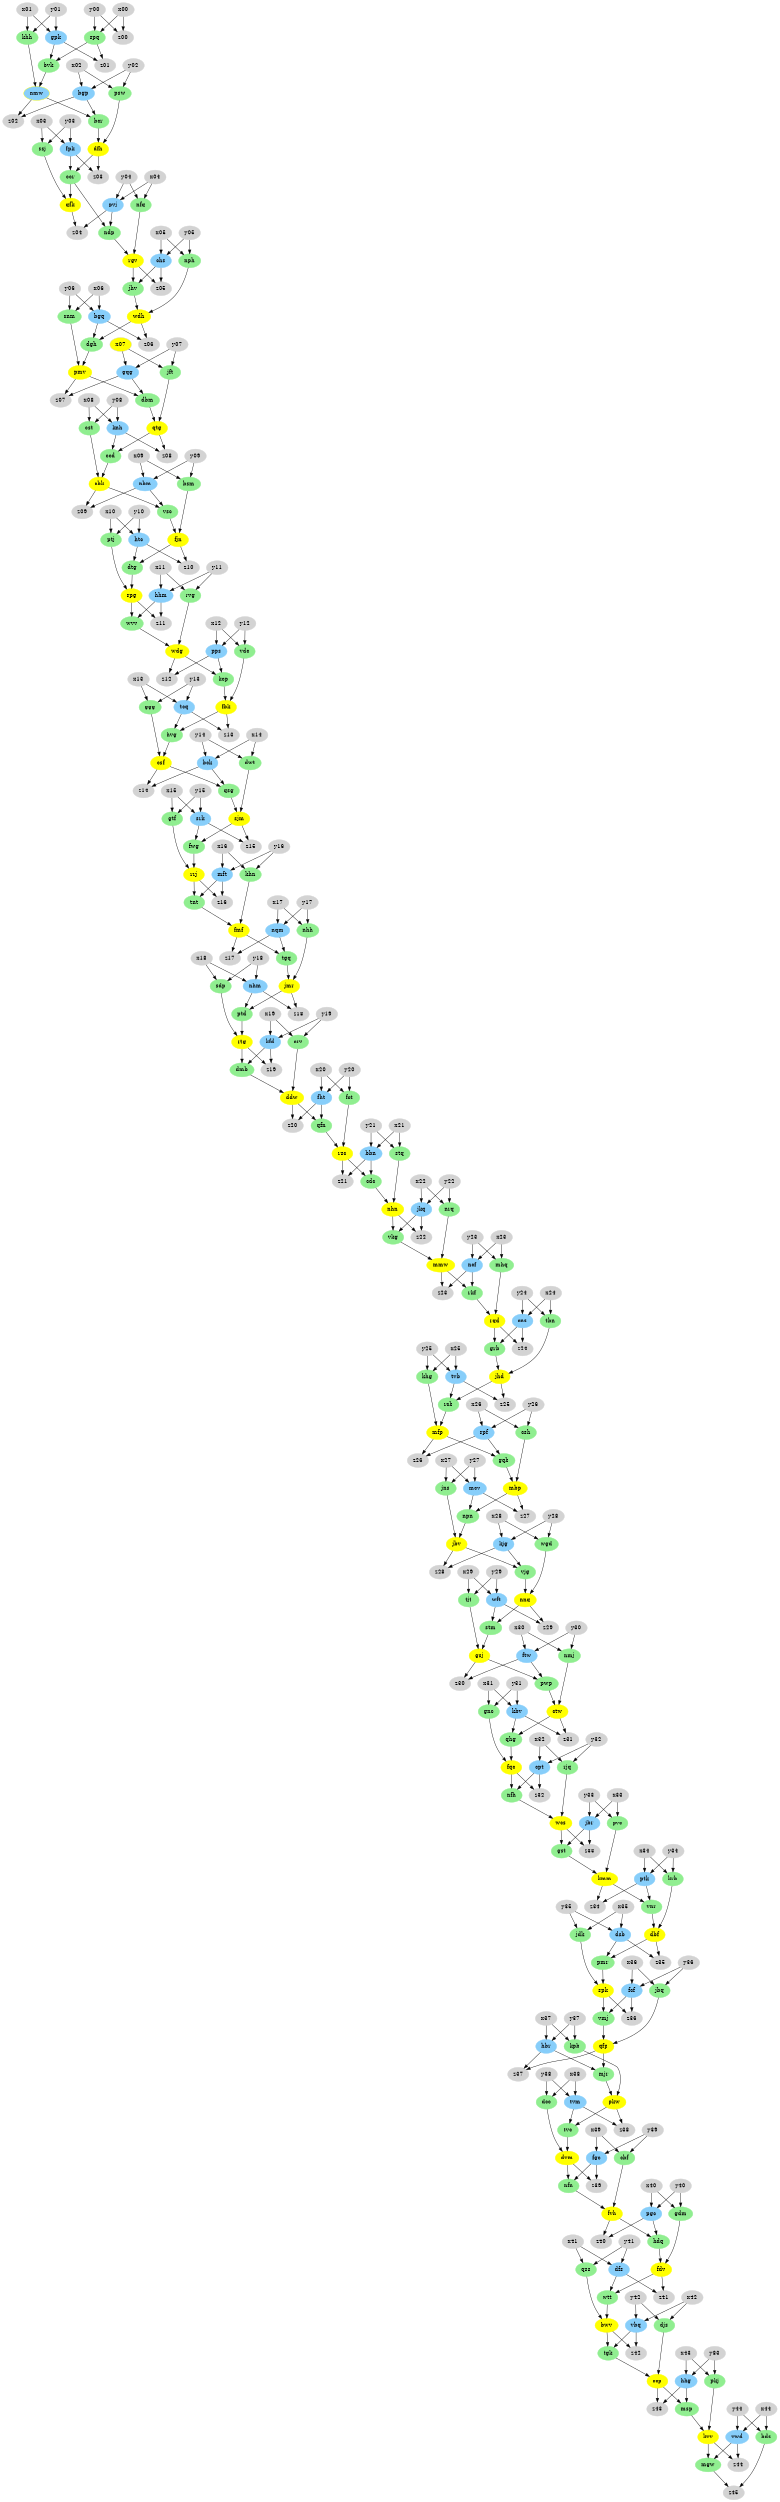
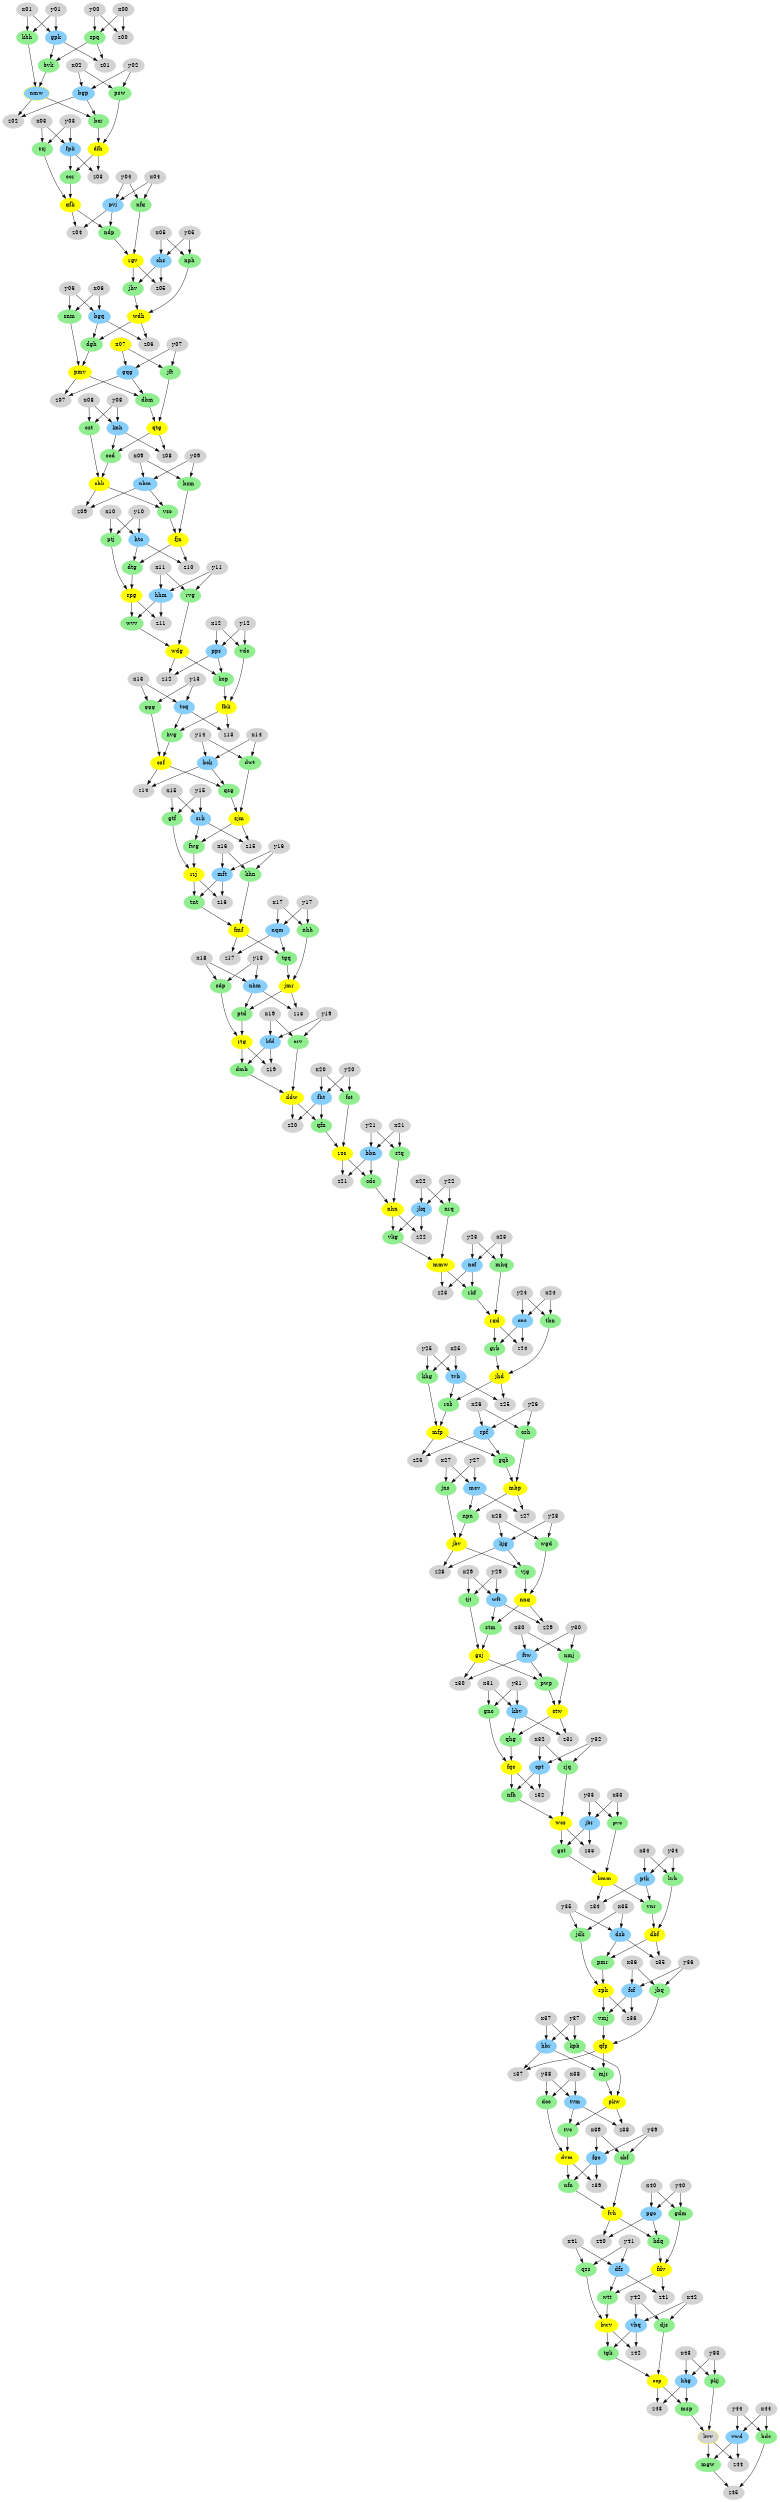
edge "ccr" -> "ndp": now "qfk" -> "ndp"
node "kvv": fillcolor yellow -> lightgrey
